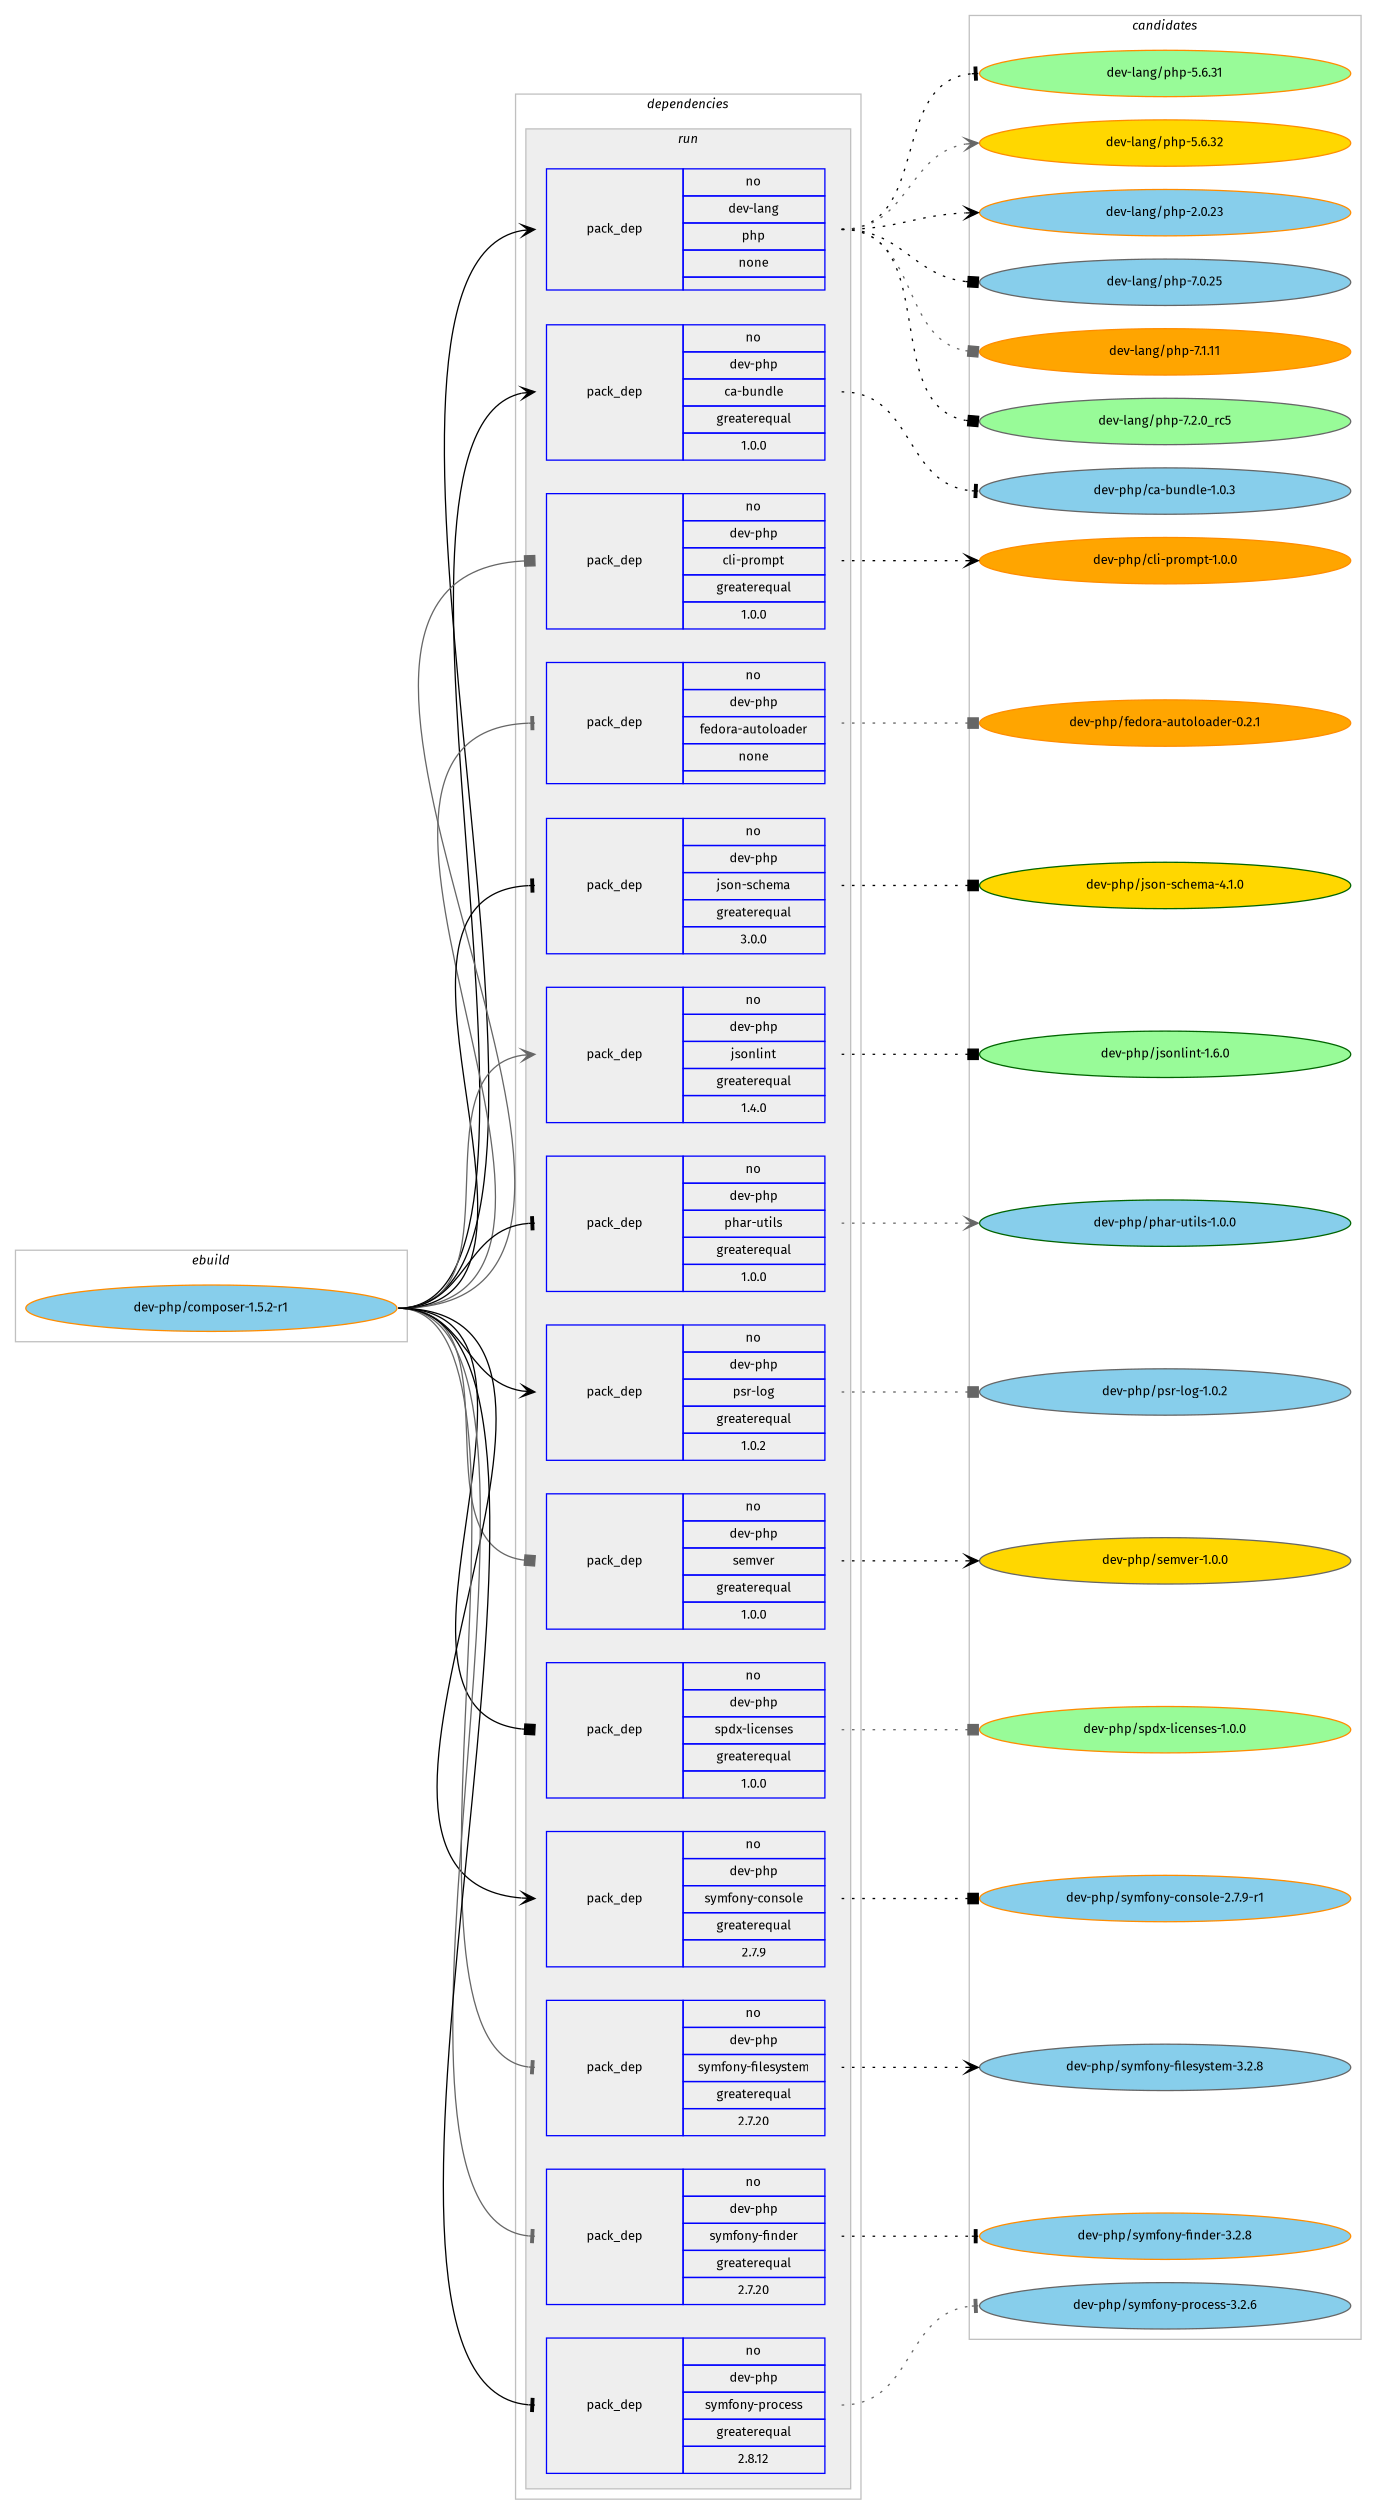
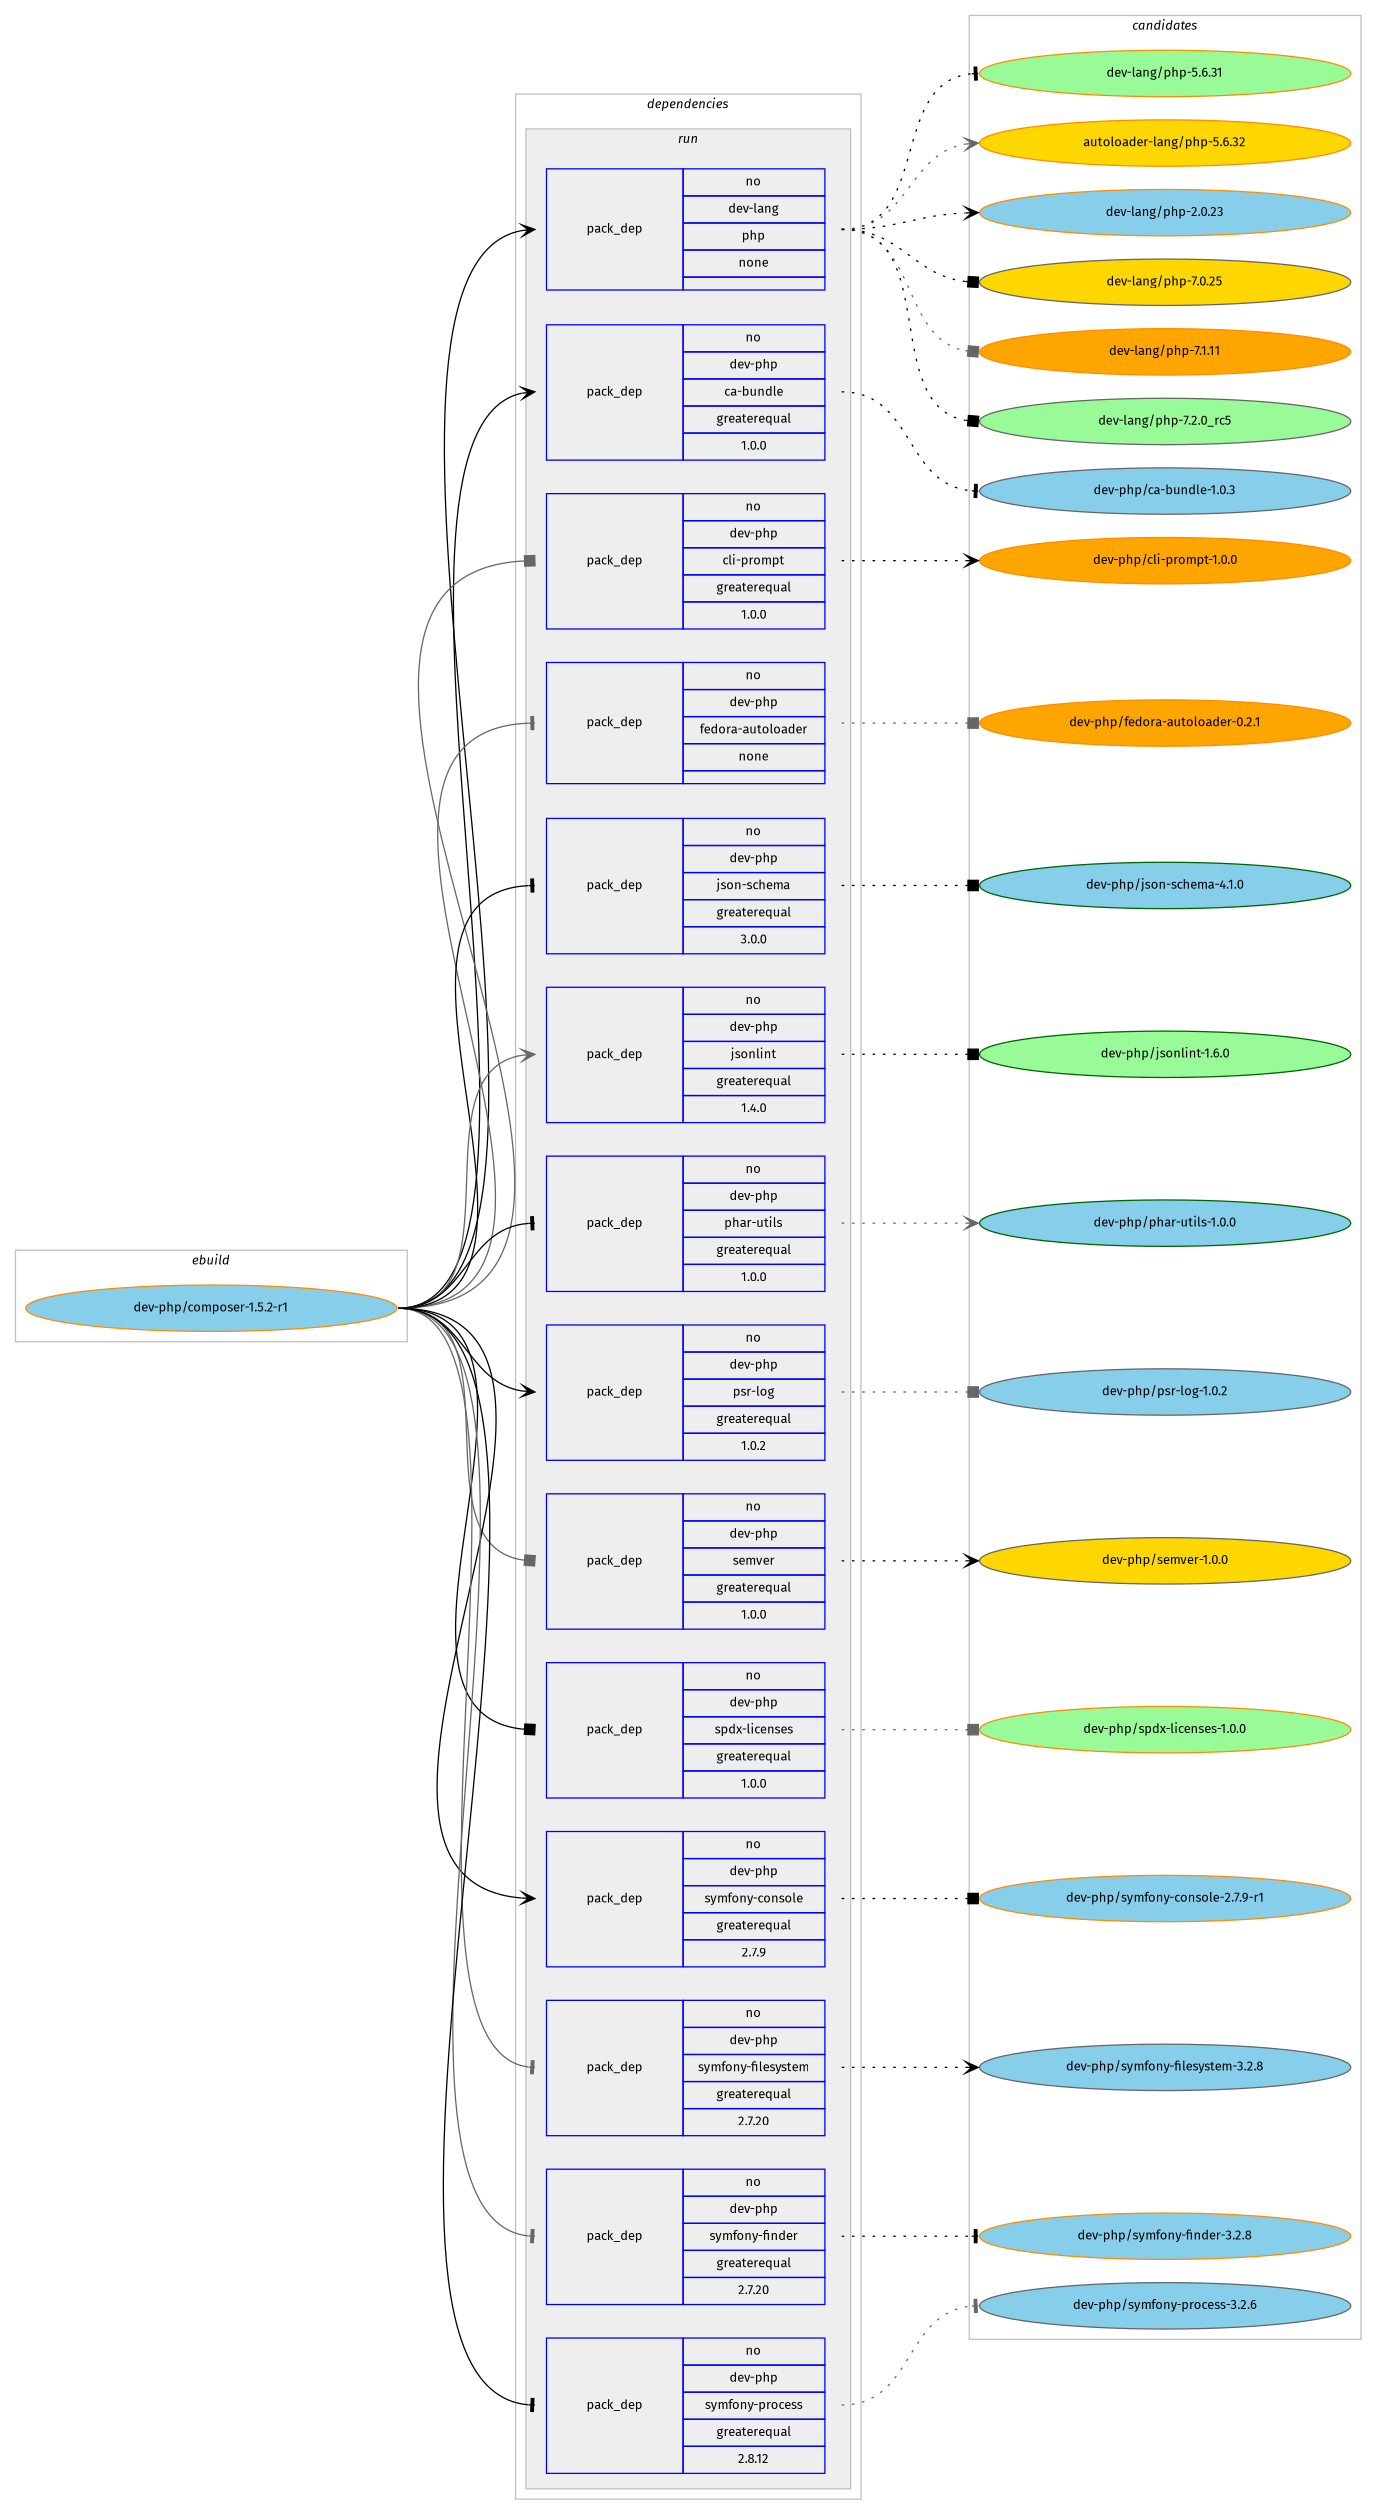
node "dev-lang/php-5.6.32": label "dev-lang/php-5.6.32" -> "autoloader-lang/php-5.6.32"
node "dev-lang/php-7.0.25": fillcolor skyblue -> gold
node "dev-php/json-schema-4.1.0": fillcolor gold -> skyblue
